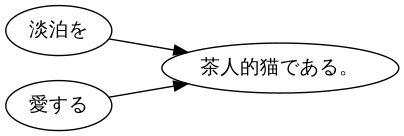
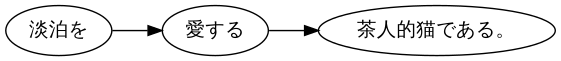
edge "淡泊を" -> "茶人的猫である。": now "淡泊を" -> "愛する"
